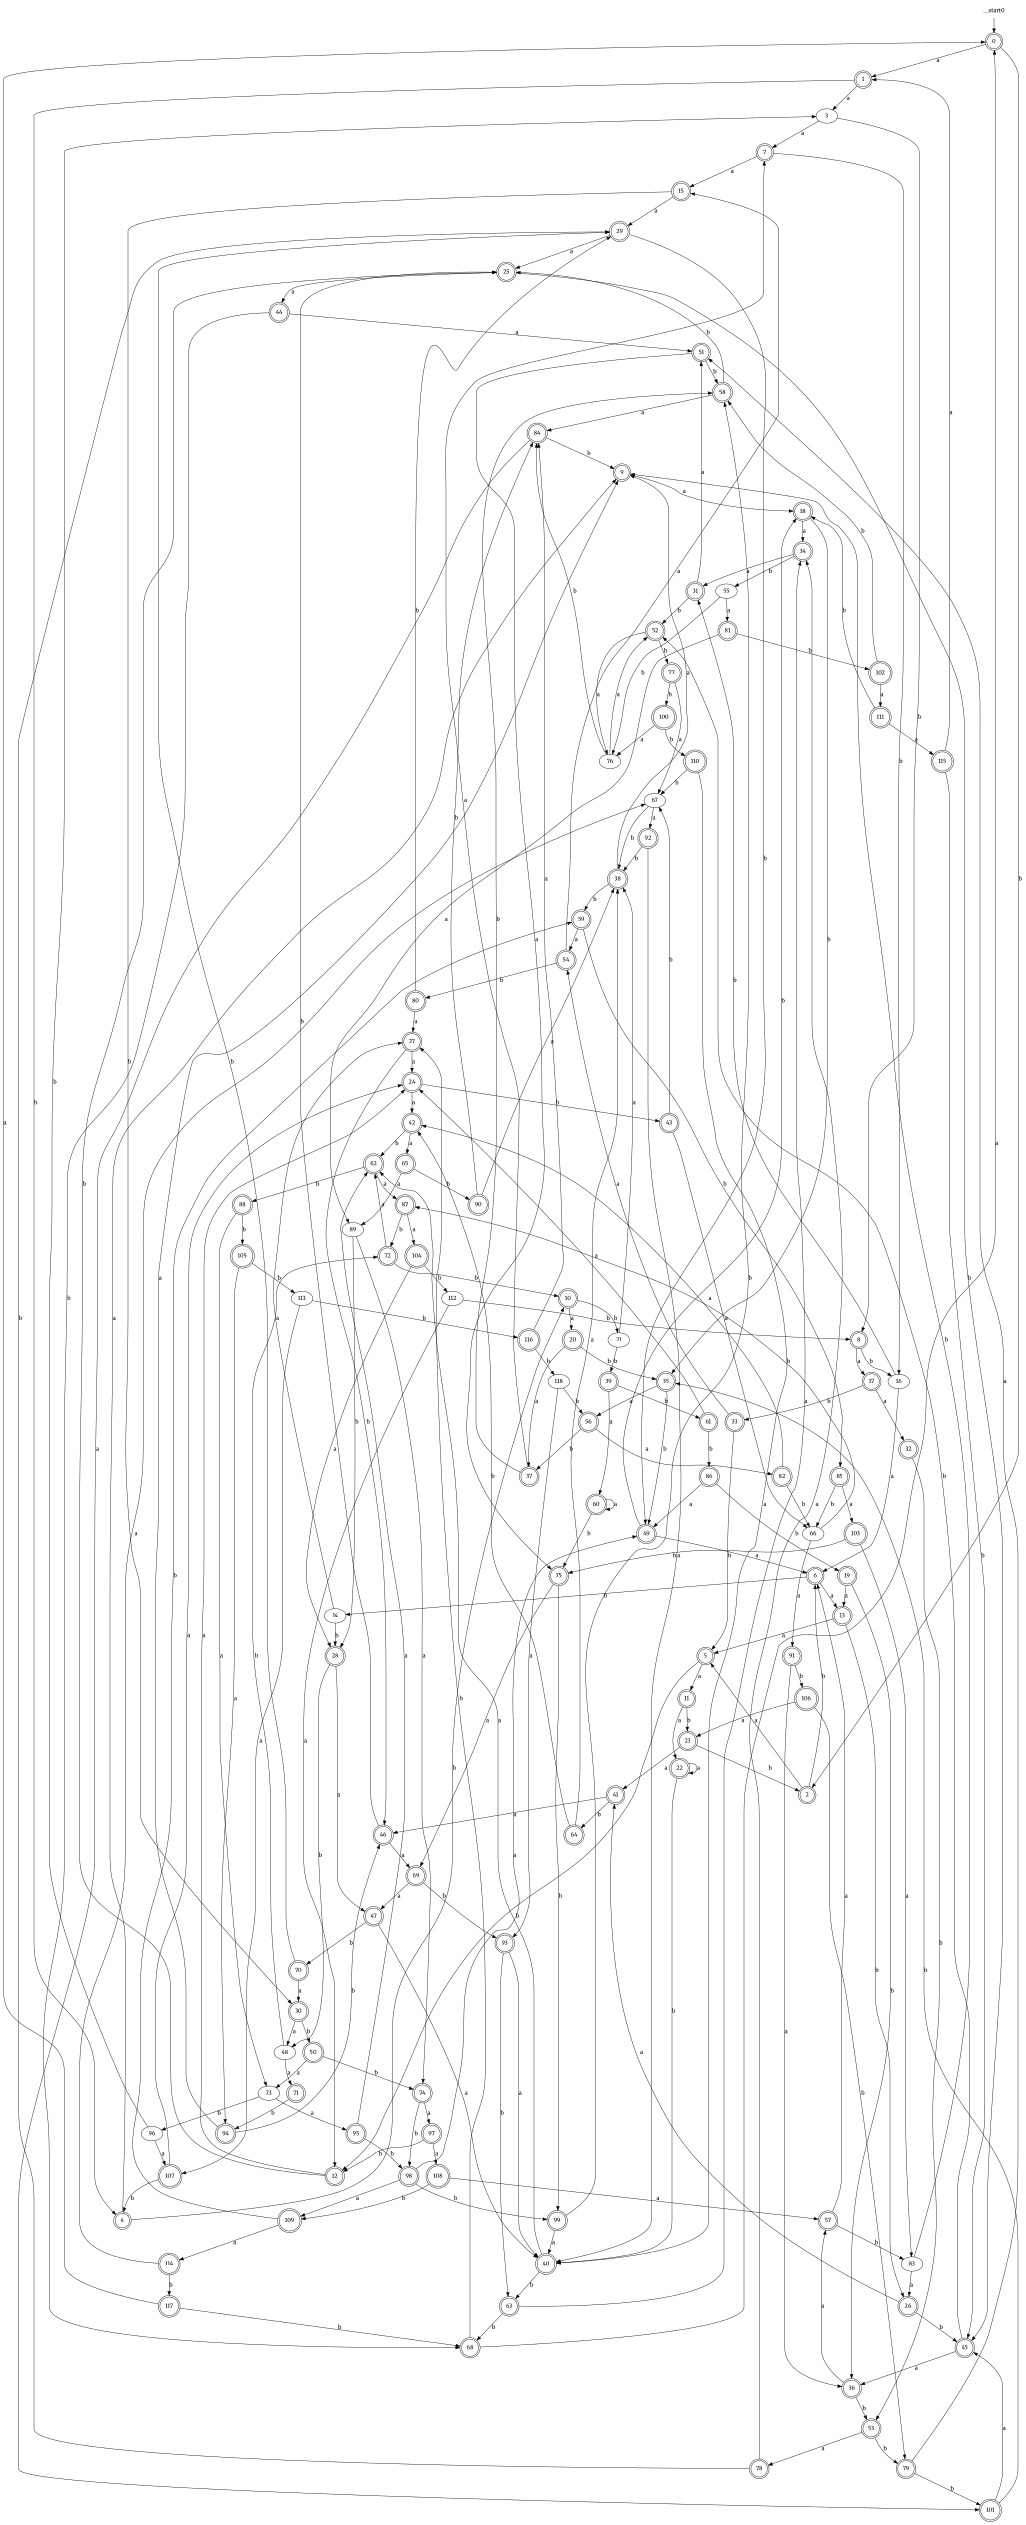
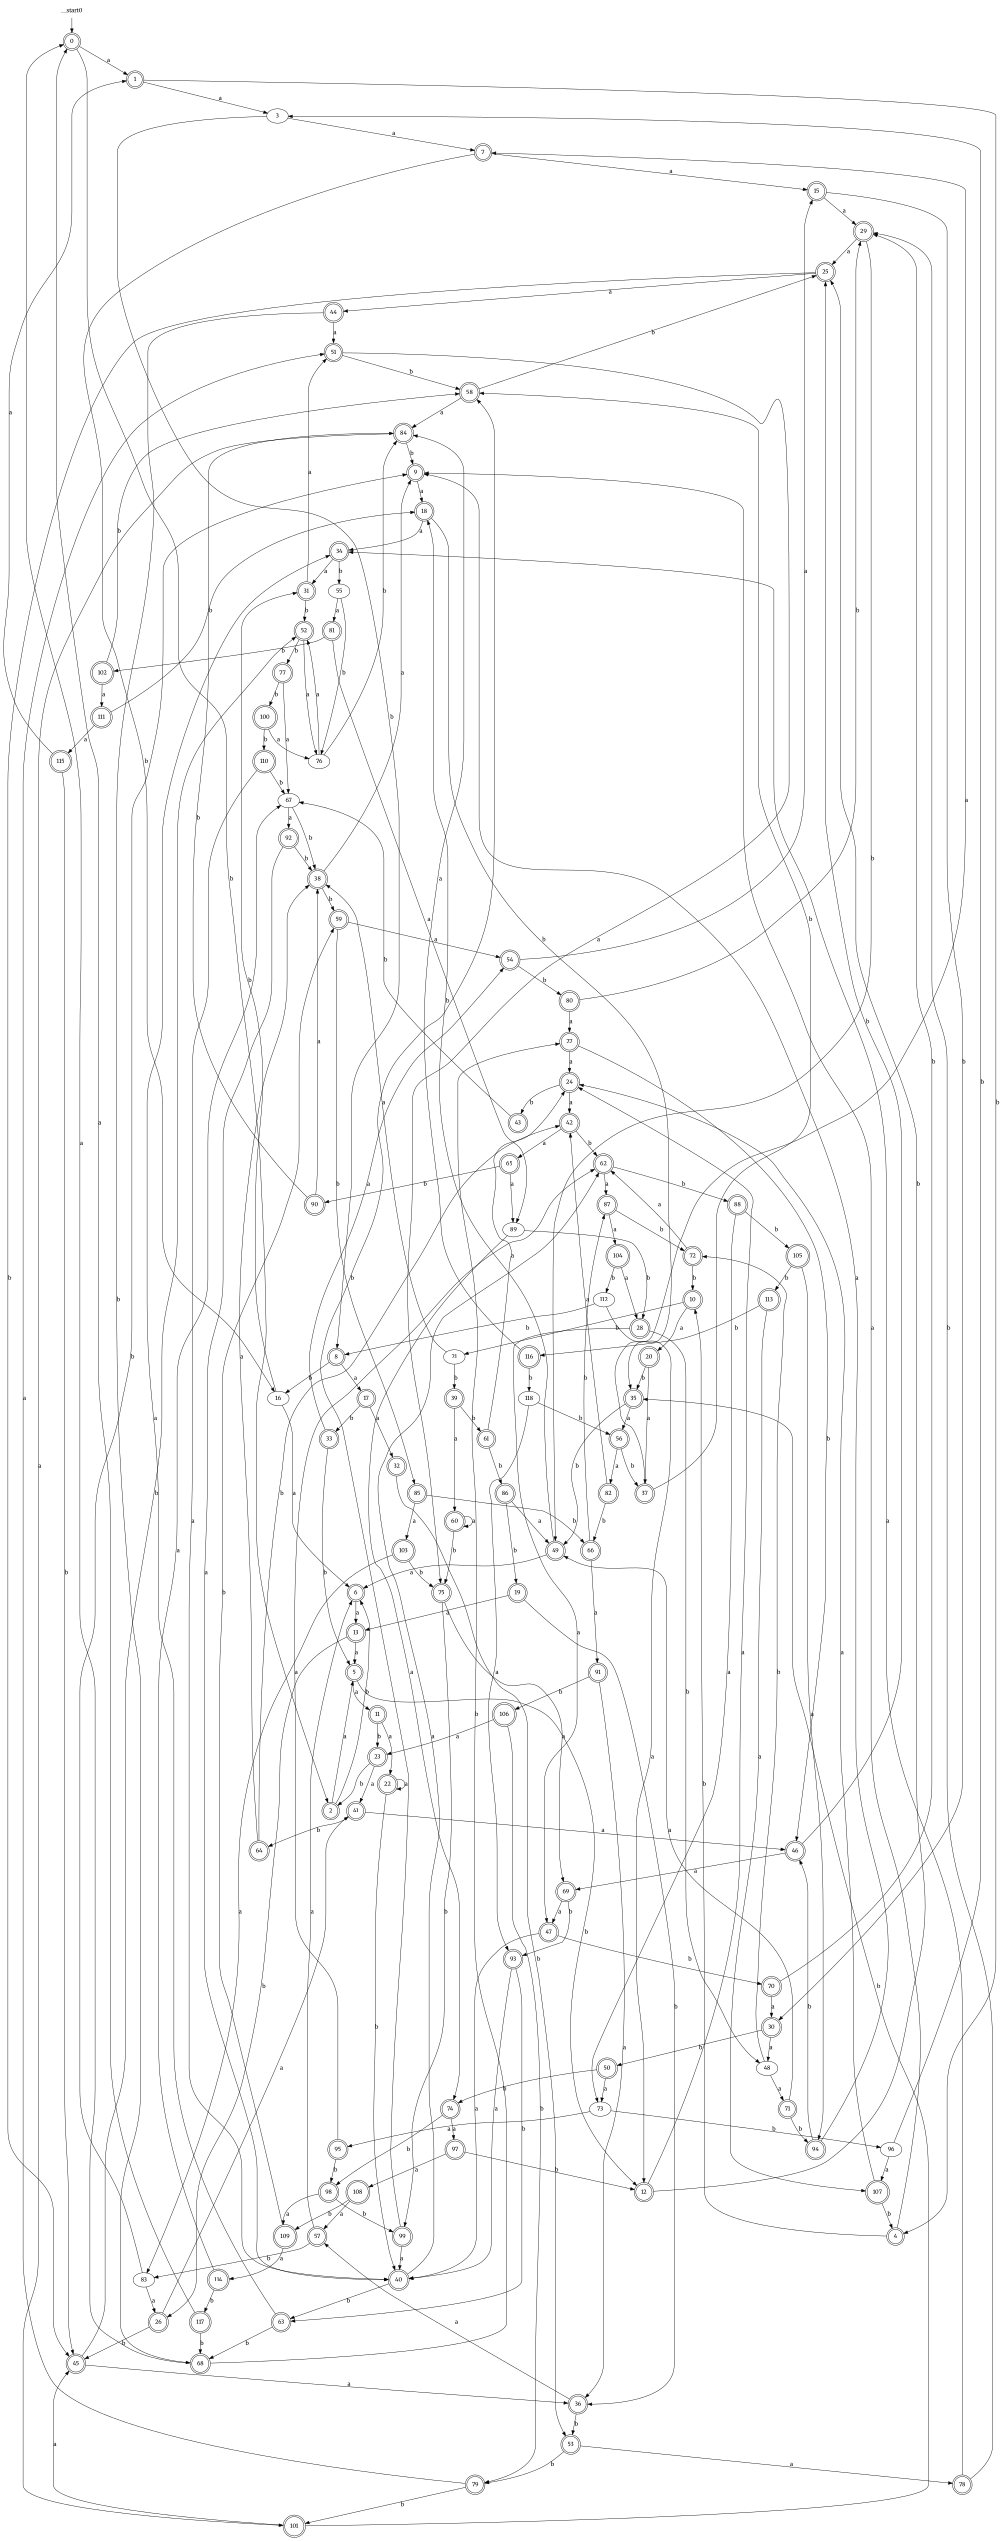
node "113": shape ellipse -> doublecircle
edge "43" -> "66": removed, label "a"
node "66": shape ellipse -> doublecircle
node "14": removed
edge "98" -> "49": now "71" -> "49"
